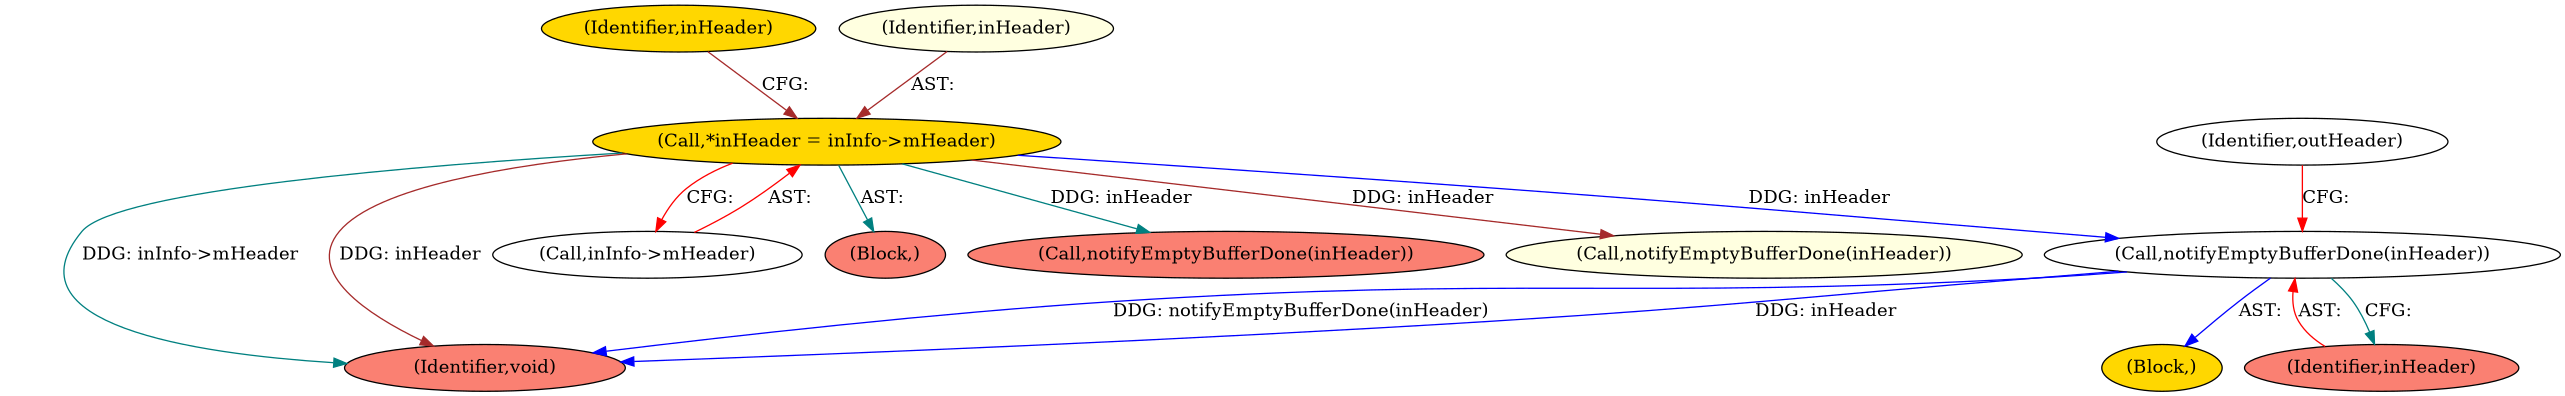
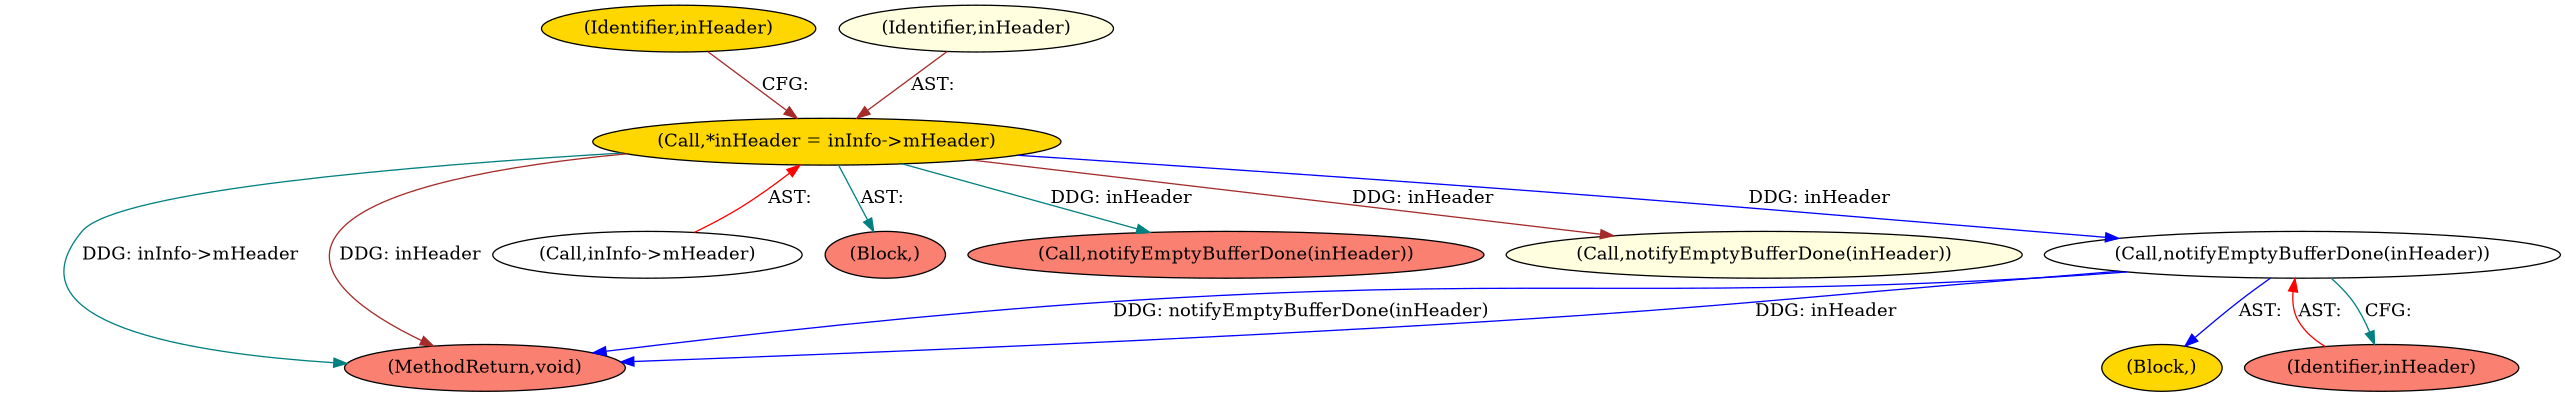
node "(Identifier,outHeader)": removed
edge "(Call,*inHeader = inInfo->mHeader)" -> "(Call,inInfo->mHeader)": removed, label "CFG:"
node "(Identifier,void)": label "(Identifier,void)" -> "(MethodReturn,void)"
